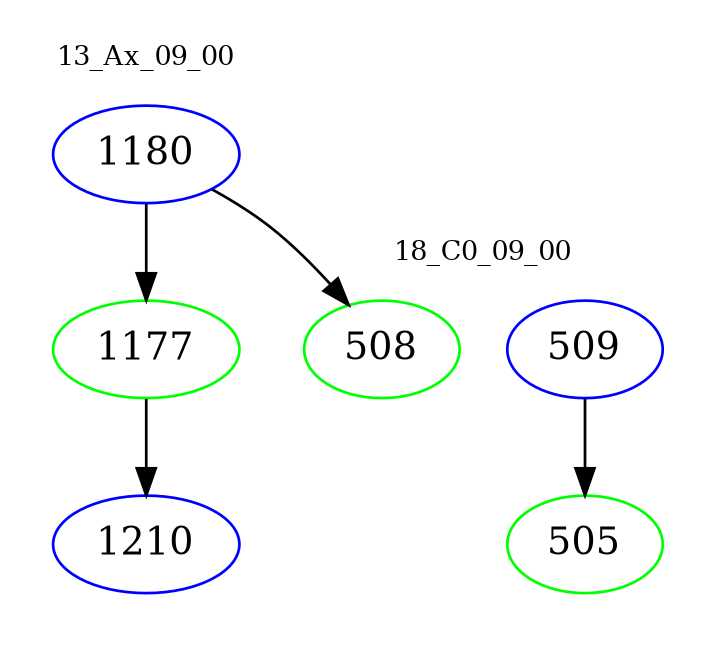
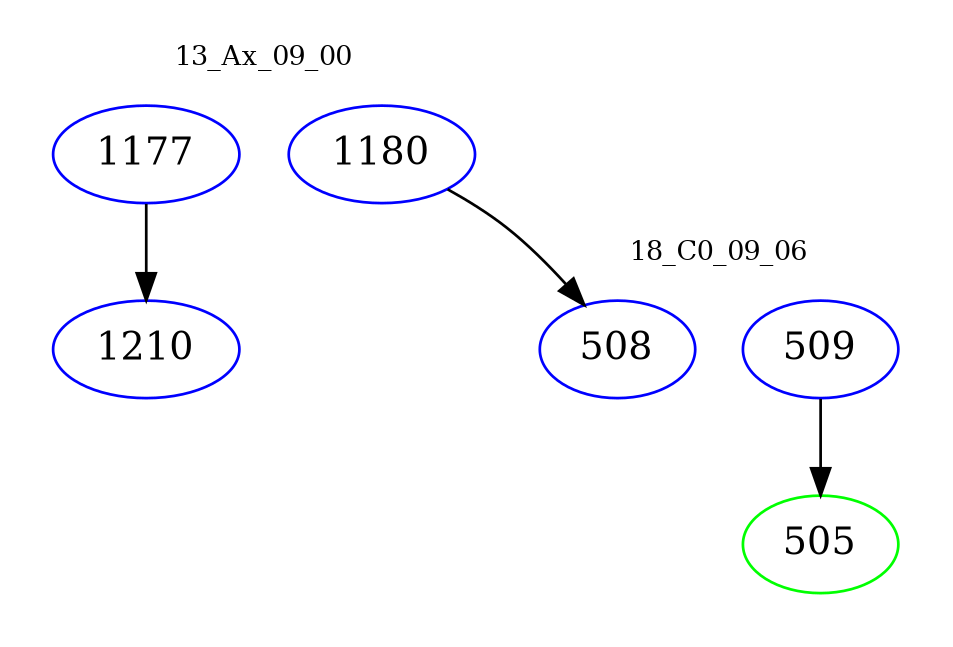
edge "1180" -> "1177": removed
cluster "18_C0_09_00": label "18_C0_09_00" -> "18_C0_09_06"
node "1177": color green -> blue
node "508": color green -> blue
